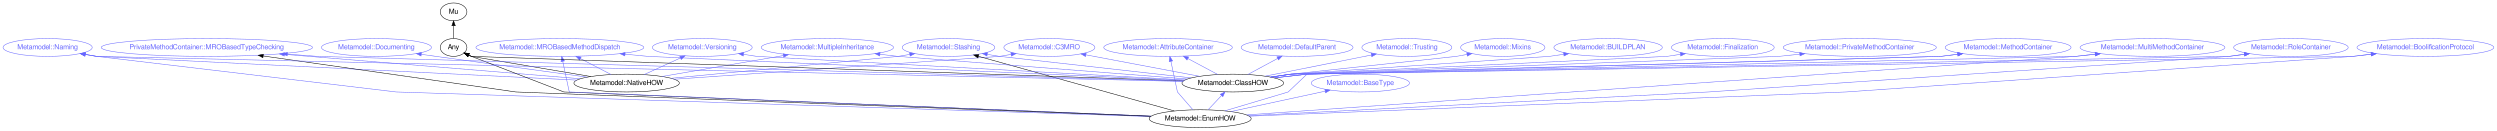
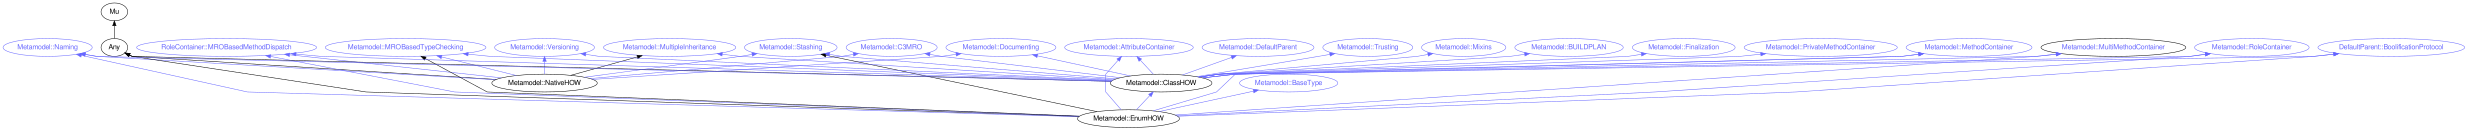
node "PrivateMethodContainer::MROBasedTypeChecking": label "PrivateMethodContainer::MROBasedTypeChecking" -> "Metamodel::MROBasedTypeChecking"
node "Metamodel::MROBasedMethodDispatch": label "Metamodel::MROBasedMethodDispatch" -> "RoleContainer::MROBasedMethodDispatch"
node "Metamodel::MultiMethodContainer": color #6666ff -> #000000
node "Metamodel::BoolificationProtocol": label "Metamodel::BoolificationProtocol" -> "DefaultParent::BoolificationProtocol"
edge "Metamodel::NativeHOW" -> "Metamodel::MultipleInheritance": color #6666ff -> #000000
edge "Metamodel::ClassHOW" -> "Metamodel::Documenting": added
